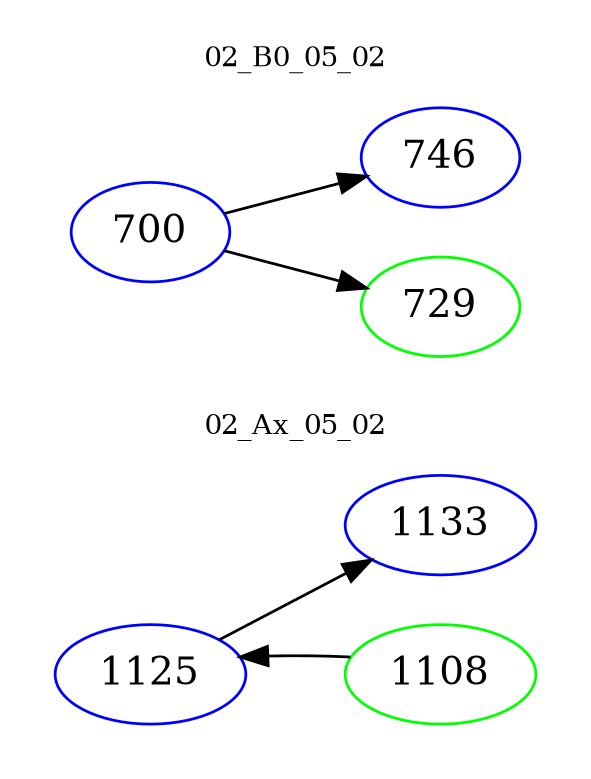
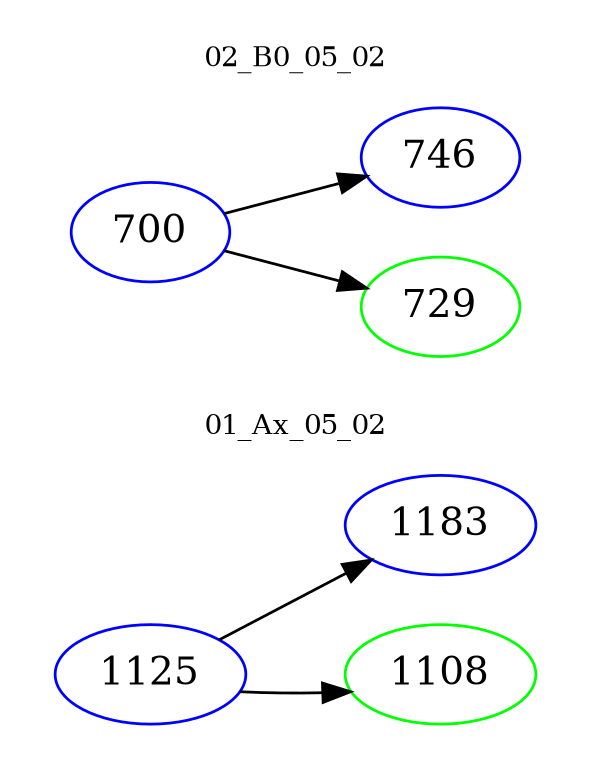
cluster "02_Ax_05_02": label "02_Ax_05_02" -> "01_Ax_05_02"
node "1133": label "1133" -> "1183"
edge "1108" -> "1125": reversed
